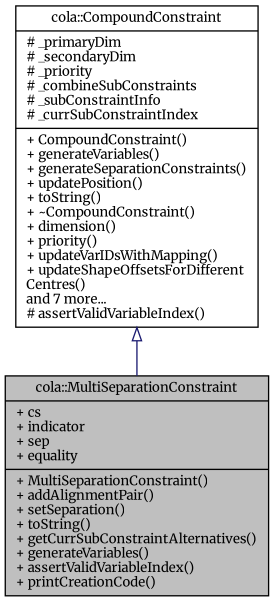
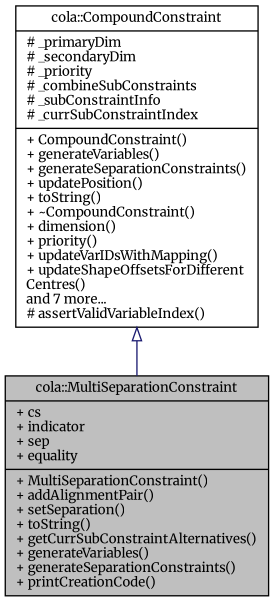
node "cola::MultiSeparationConstraint": text "+ assertValidVariableIndex()" -> "+ generateSeparationConstraints()"
